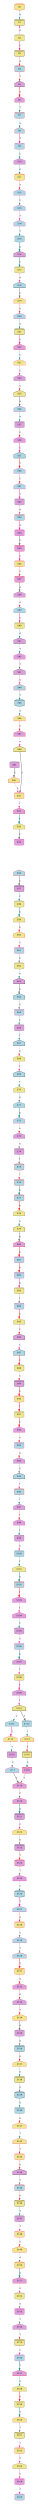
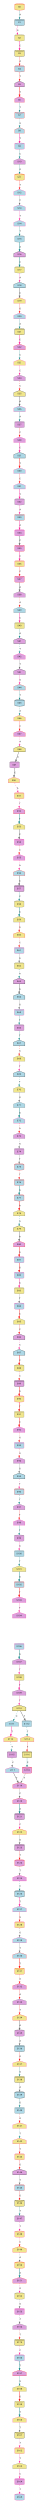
node "S1": fillcolor khaki -> lightblue
edge "S2" -> "S1": reversed
edge "S48" -> "S51": now "S48" -> "S49"
node "S55": added
node "S105": removed
